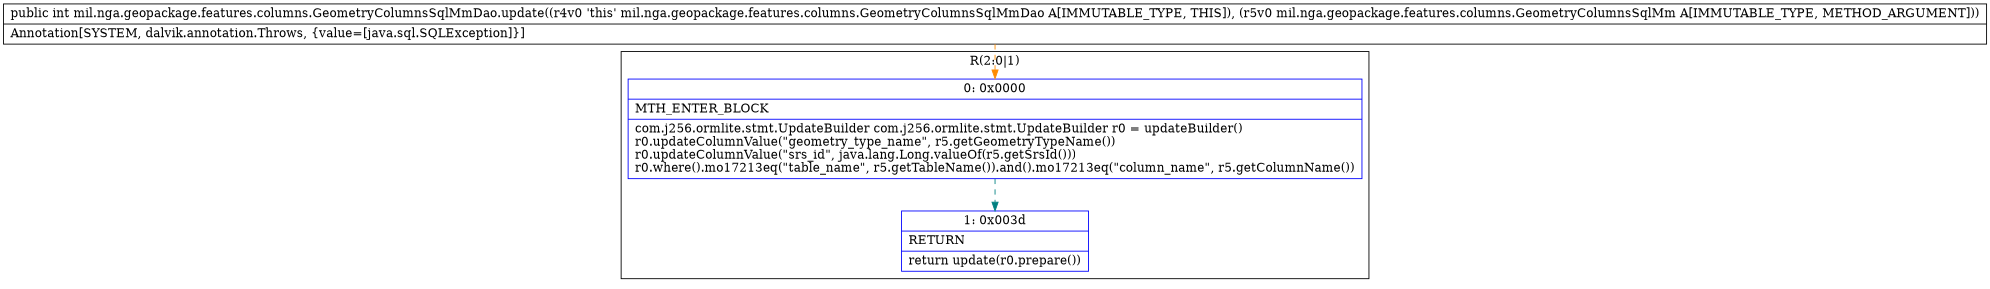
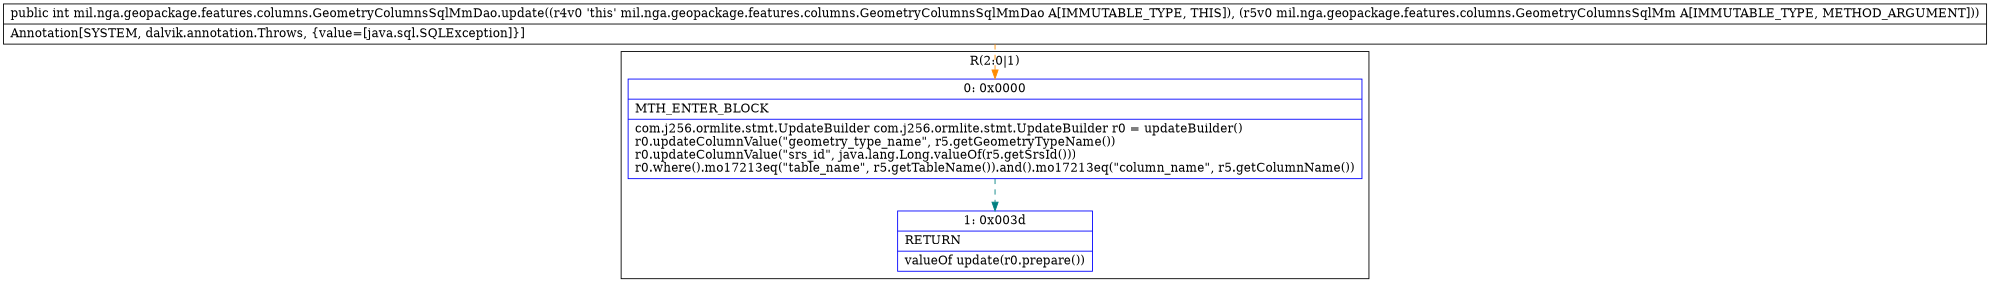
node "1: 0x003d": text "return update(r0.prepare())" -> "valueOf update(r0.prepare())"
